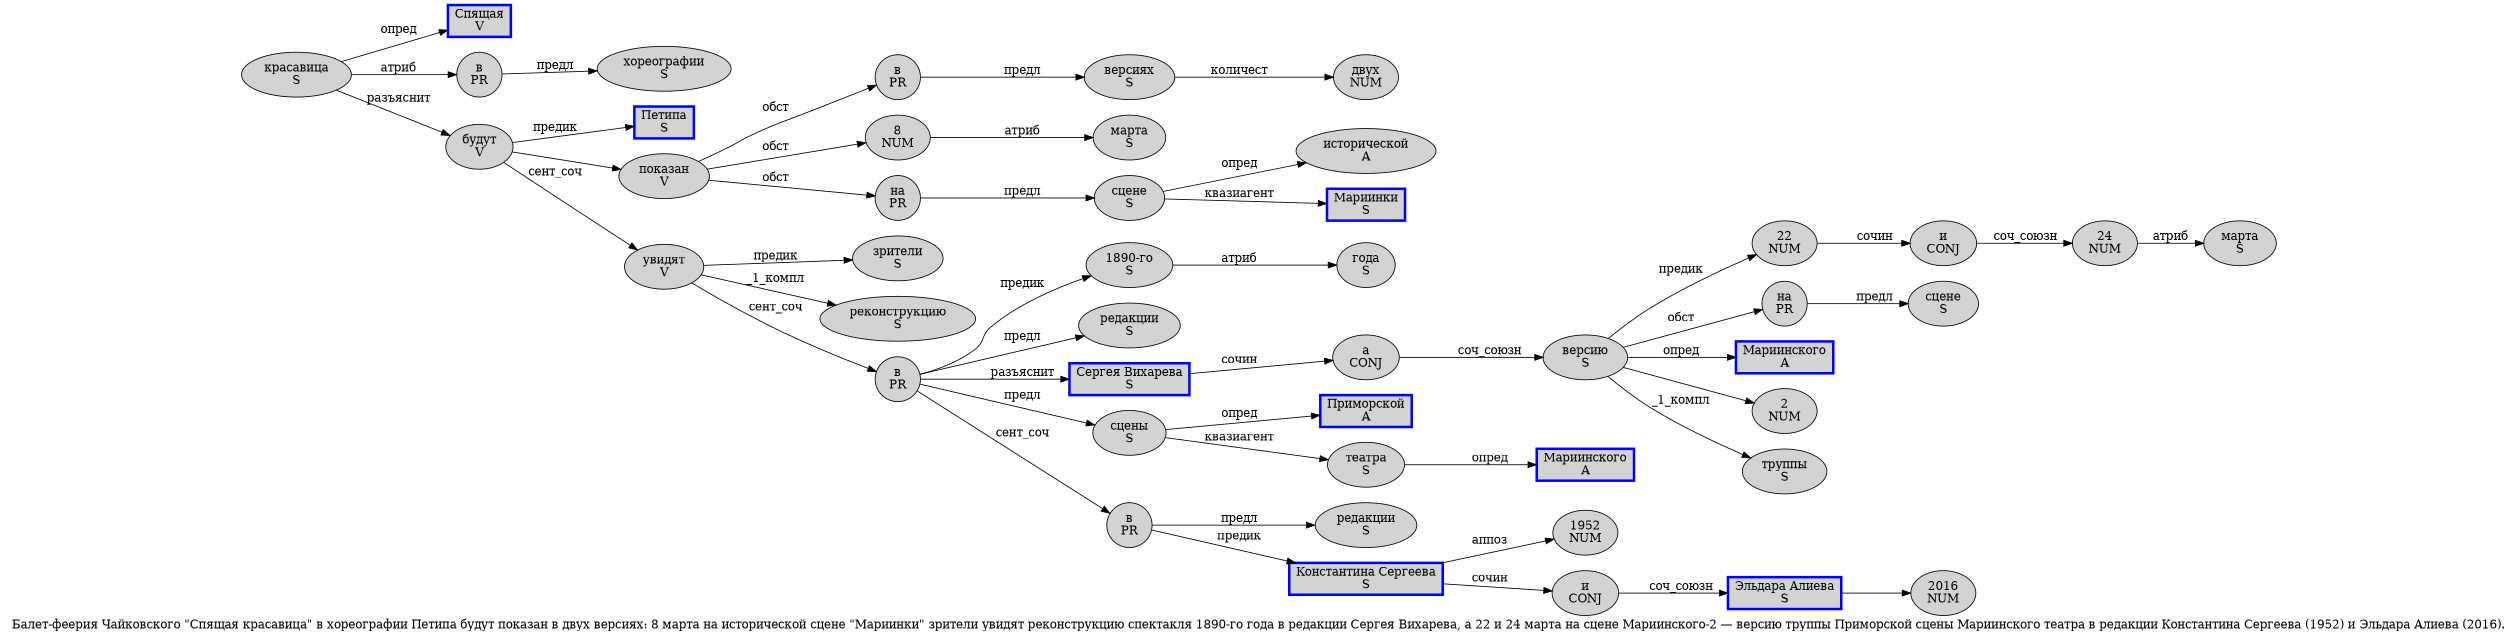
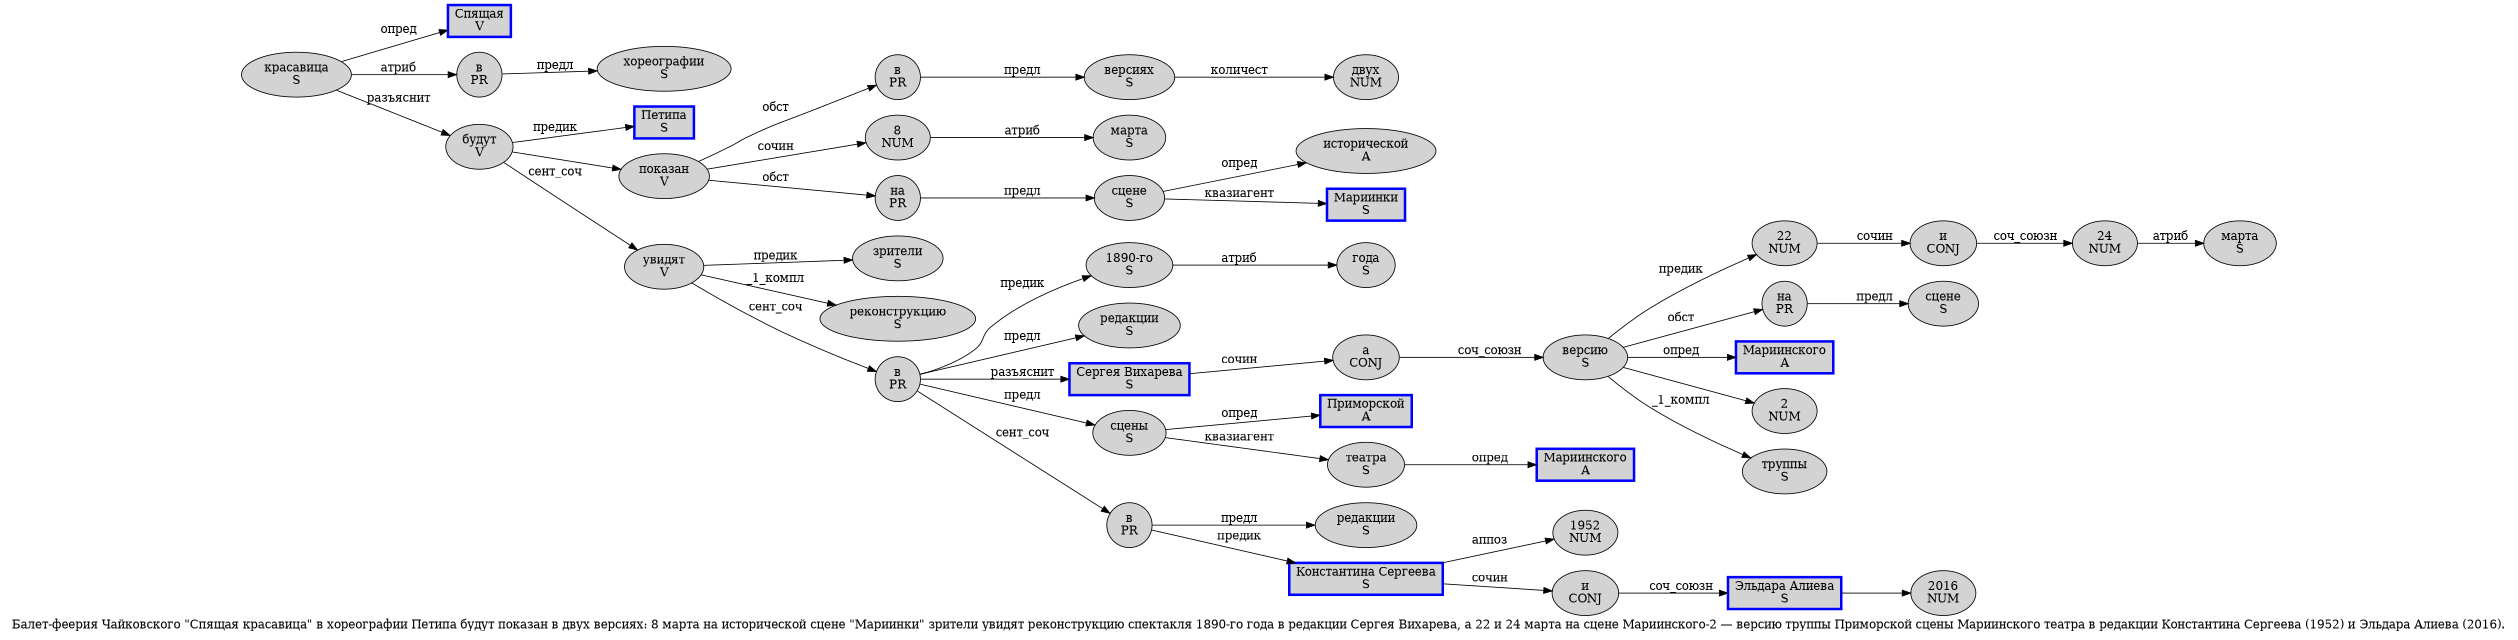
edge "показан V" -> "8 NUM": label "обст" -> "сочин"
